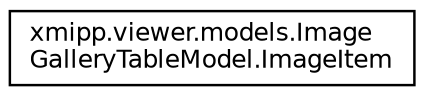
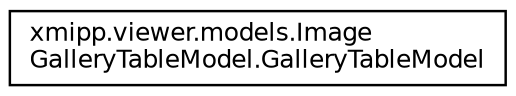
node "xmipp.viewer.models.Image GalleryTableModel.ImageItem": label "xmipp.viewer.models.Image GalleryTableModel.ImageItem" -> "xmipp.viewer.models.Image GalleryTableModel.GalleryTableModel"
